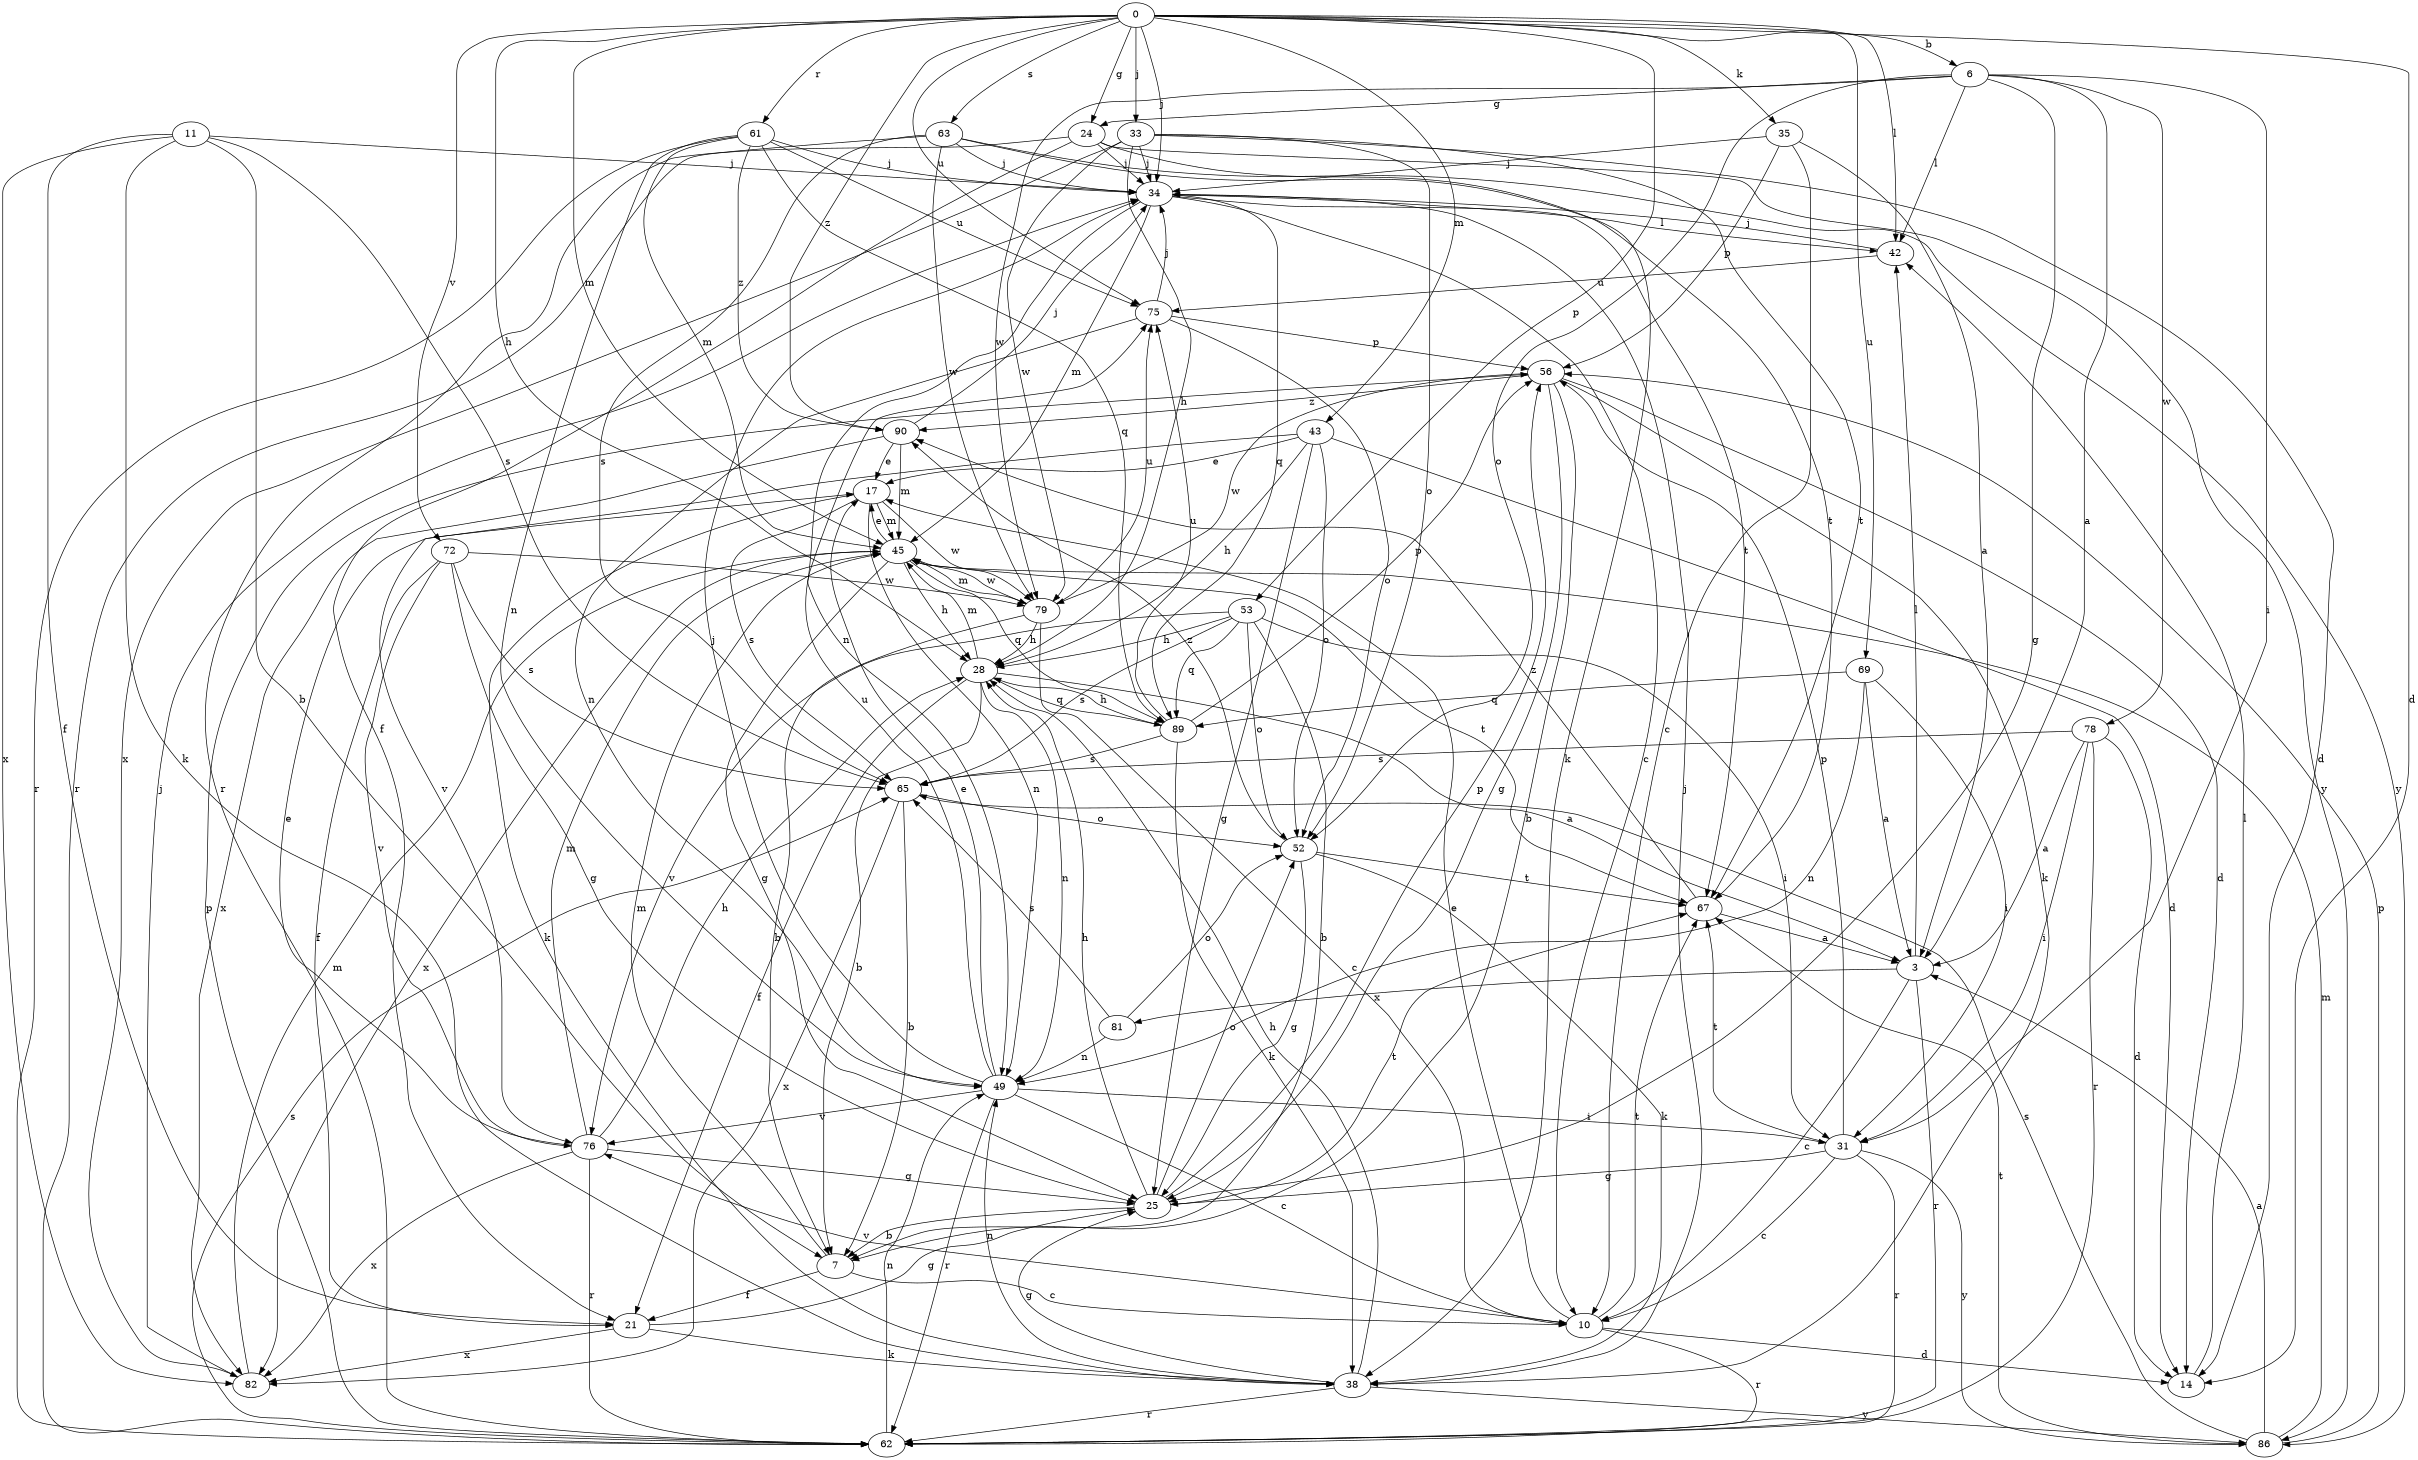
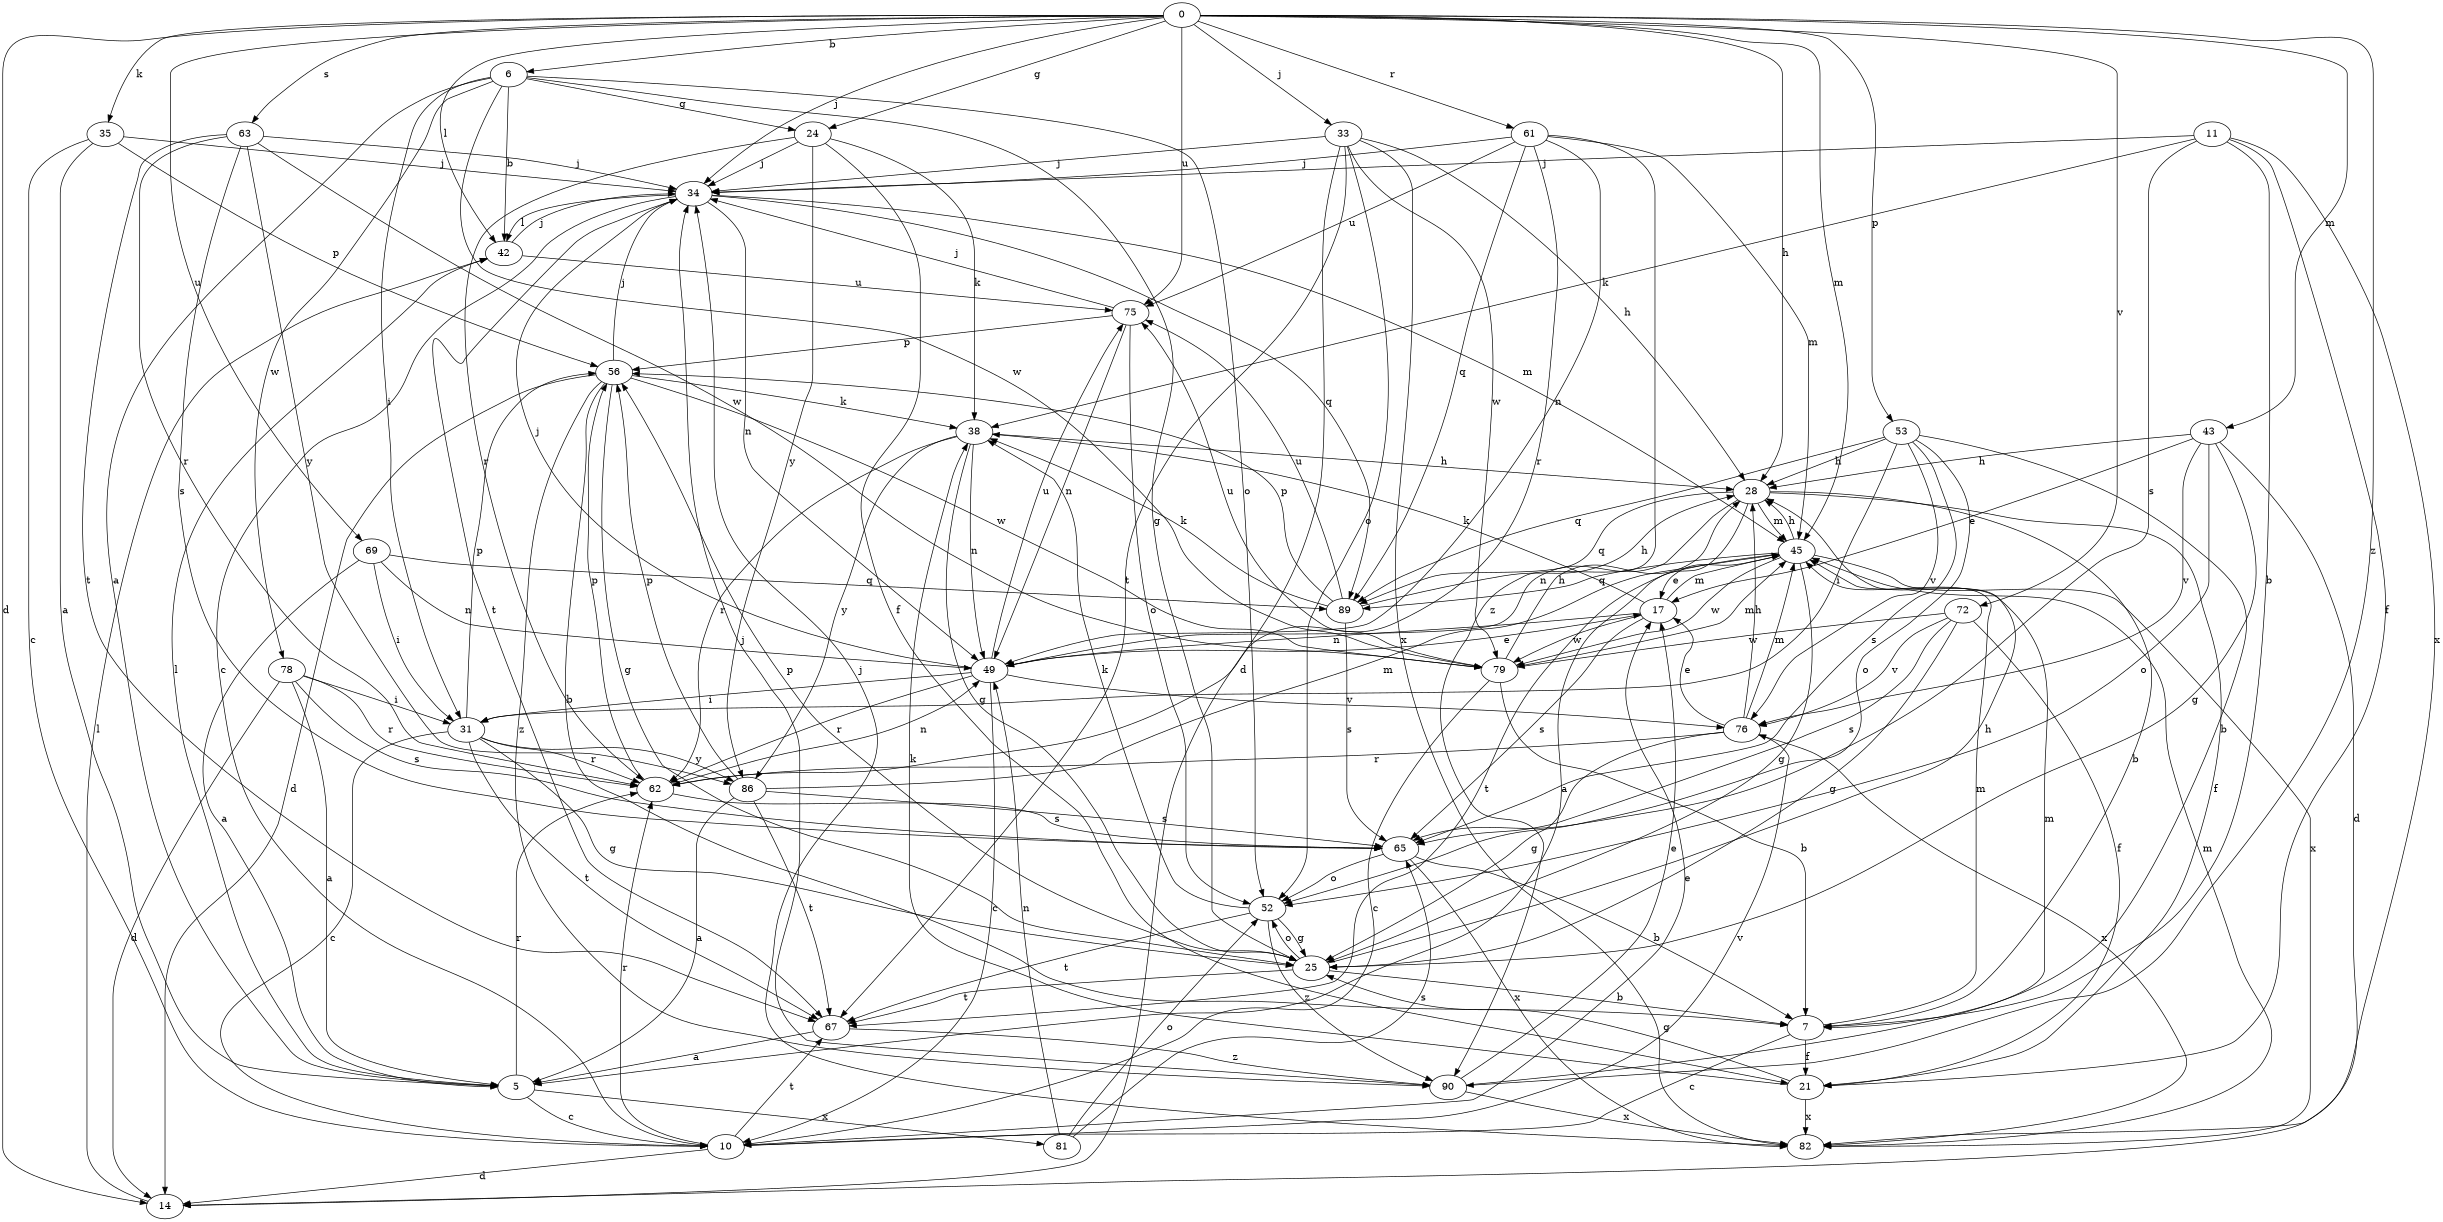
edge "6" -> "42": label "l" -> "b"
edge "38" -> "34": now "56" -> "34"
node "3": label "3" -> "5"
